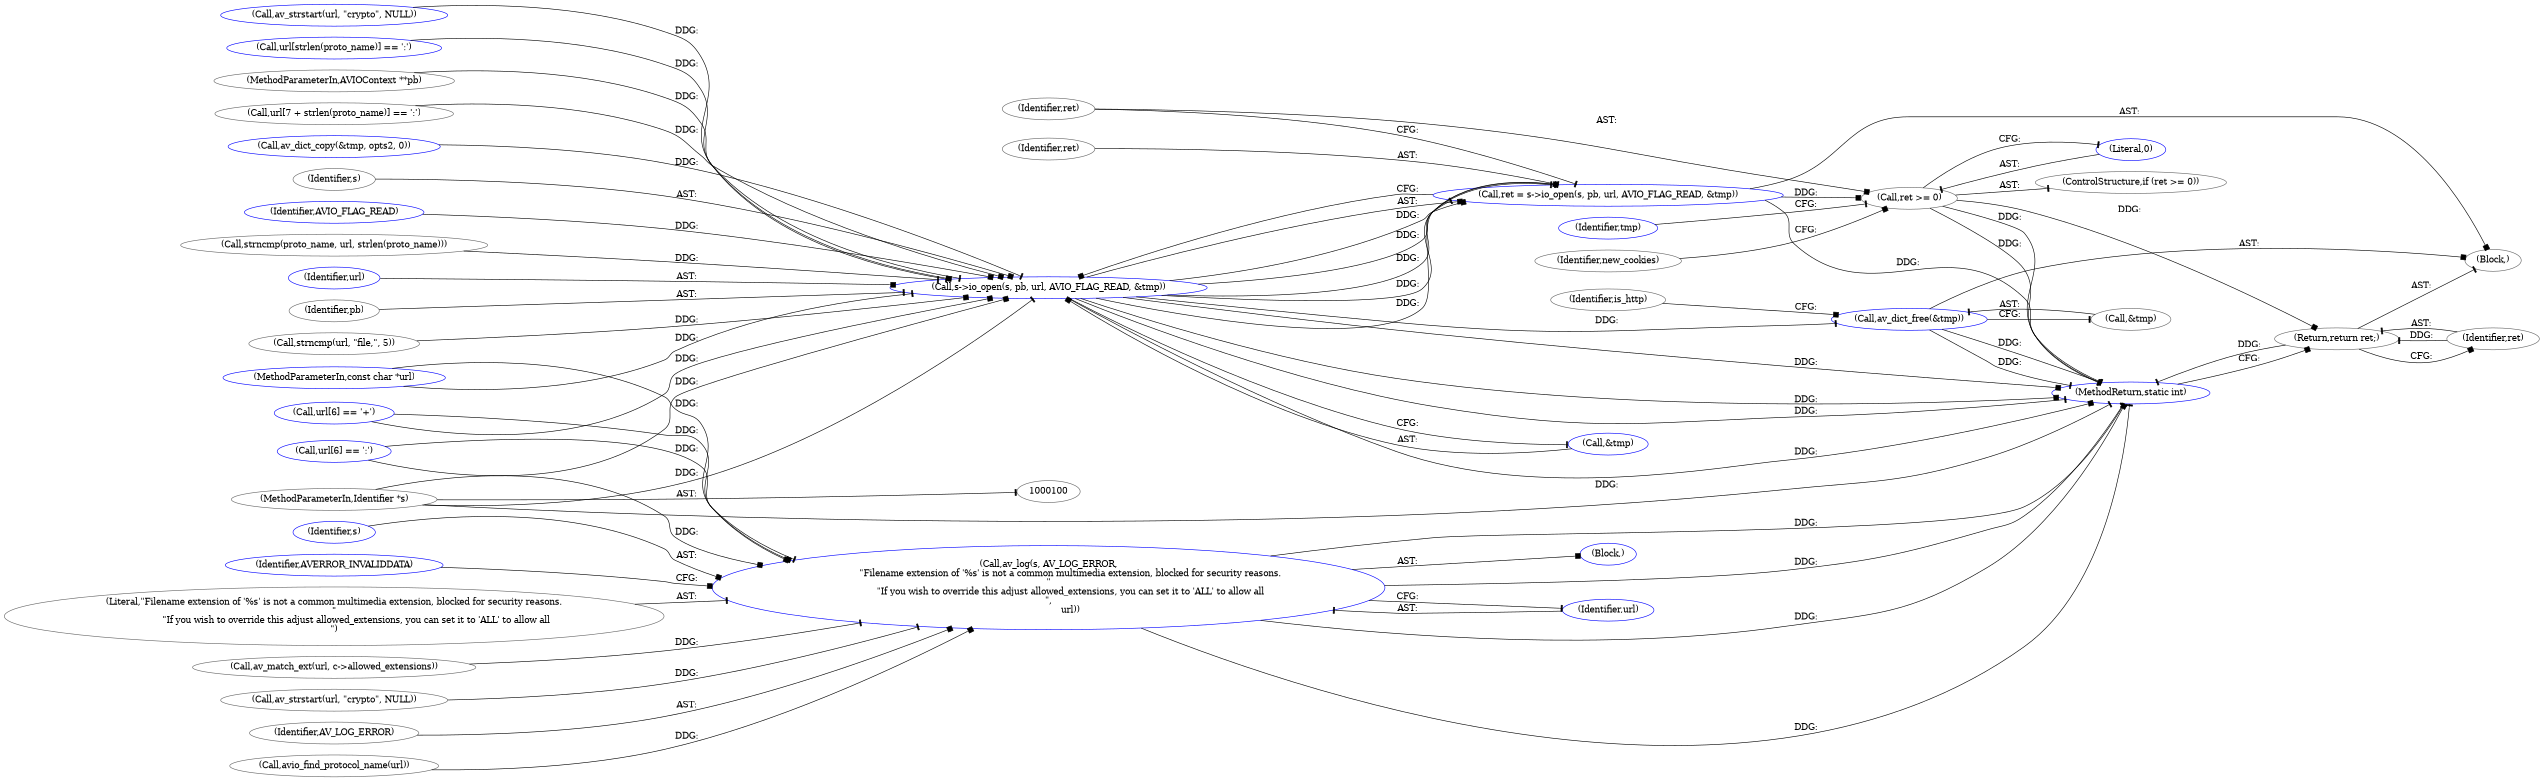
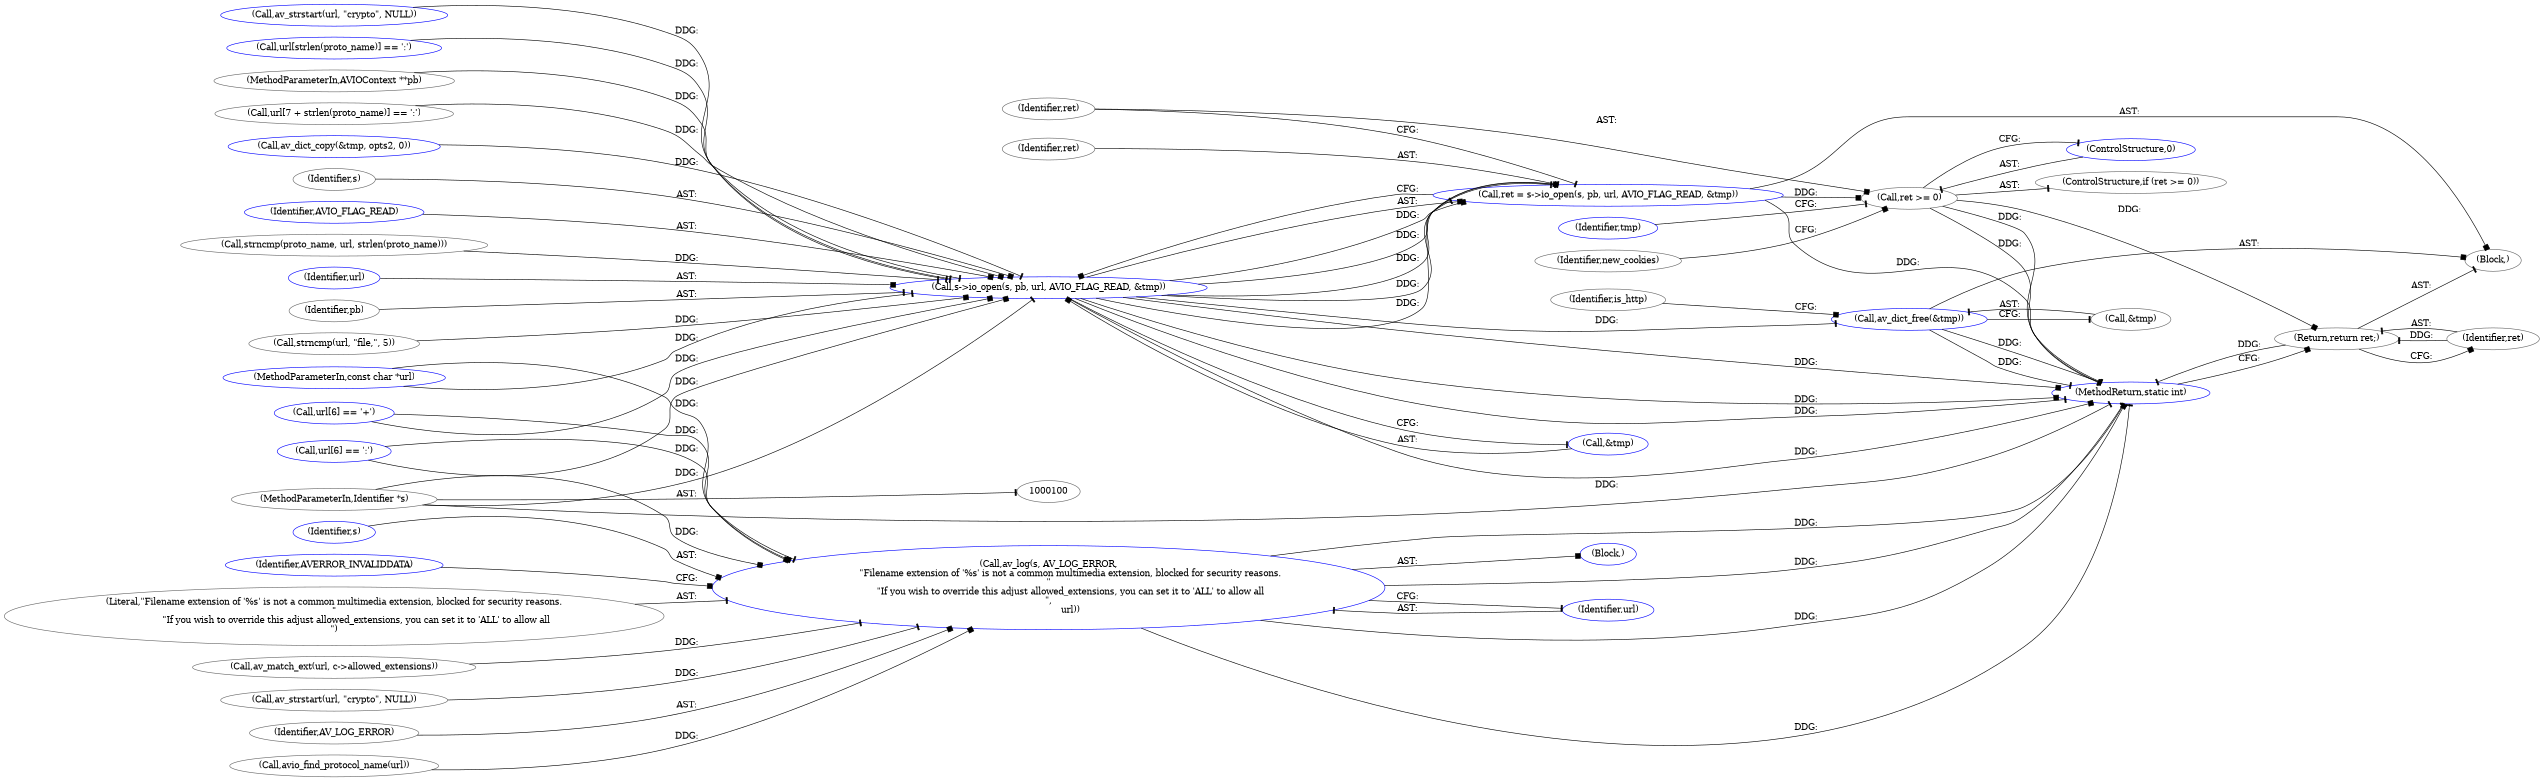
edge "(Call,url[strlen(proto_name)] == ':')" -> "(Call,s->io_open(s, pb, url, AVIO_FLAG_READ, &tmp))": arrowhead box -> tee
node "(Literal,0)": label "(Literal,0)" -> "(ControlStructure,0)"
edge "(Identifier,AVIO_FLAG_READ)" -> "(Call,s->io_open(s, pb, url, AVIO_FLAG_READ, &tmp))": label "DDG: " -> "AST: "
